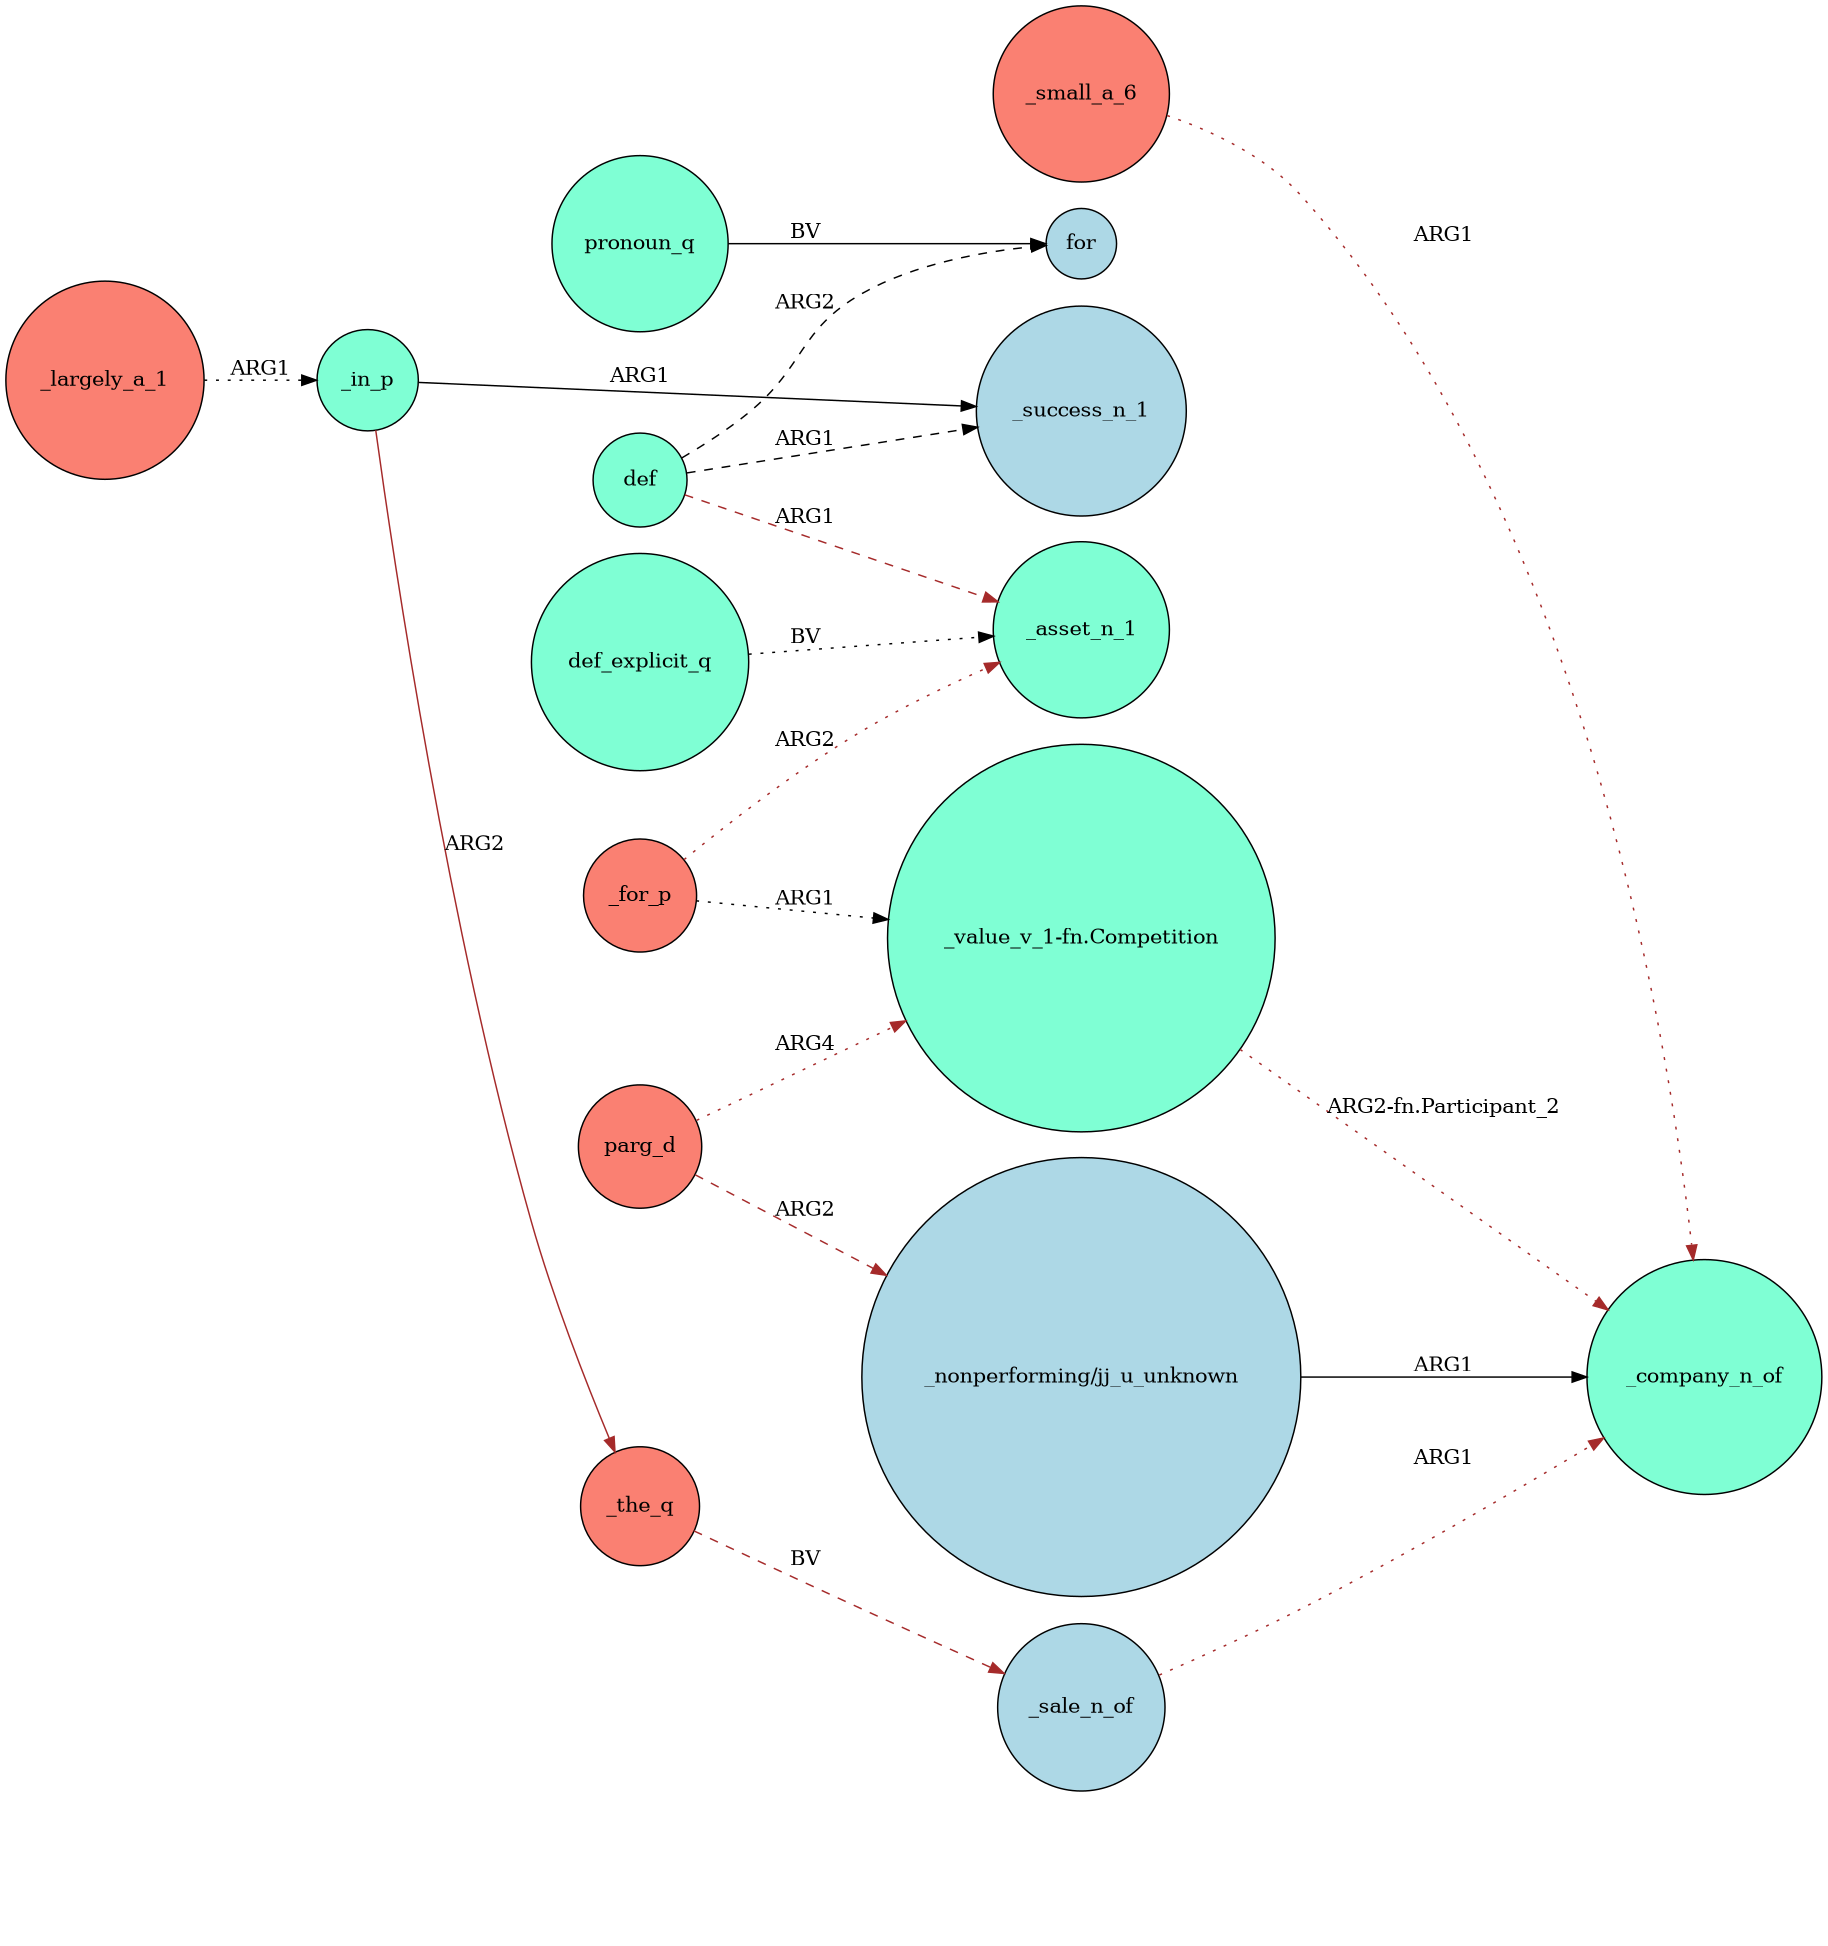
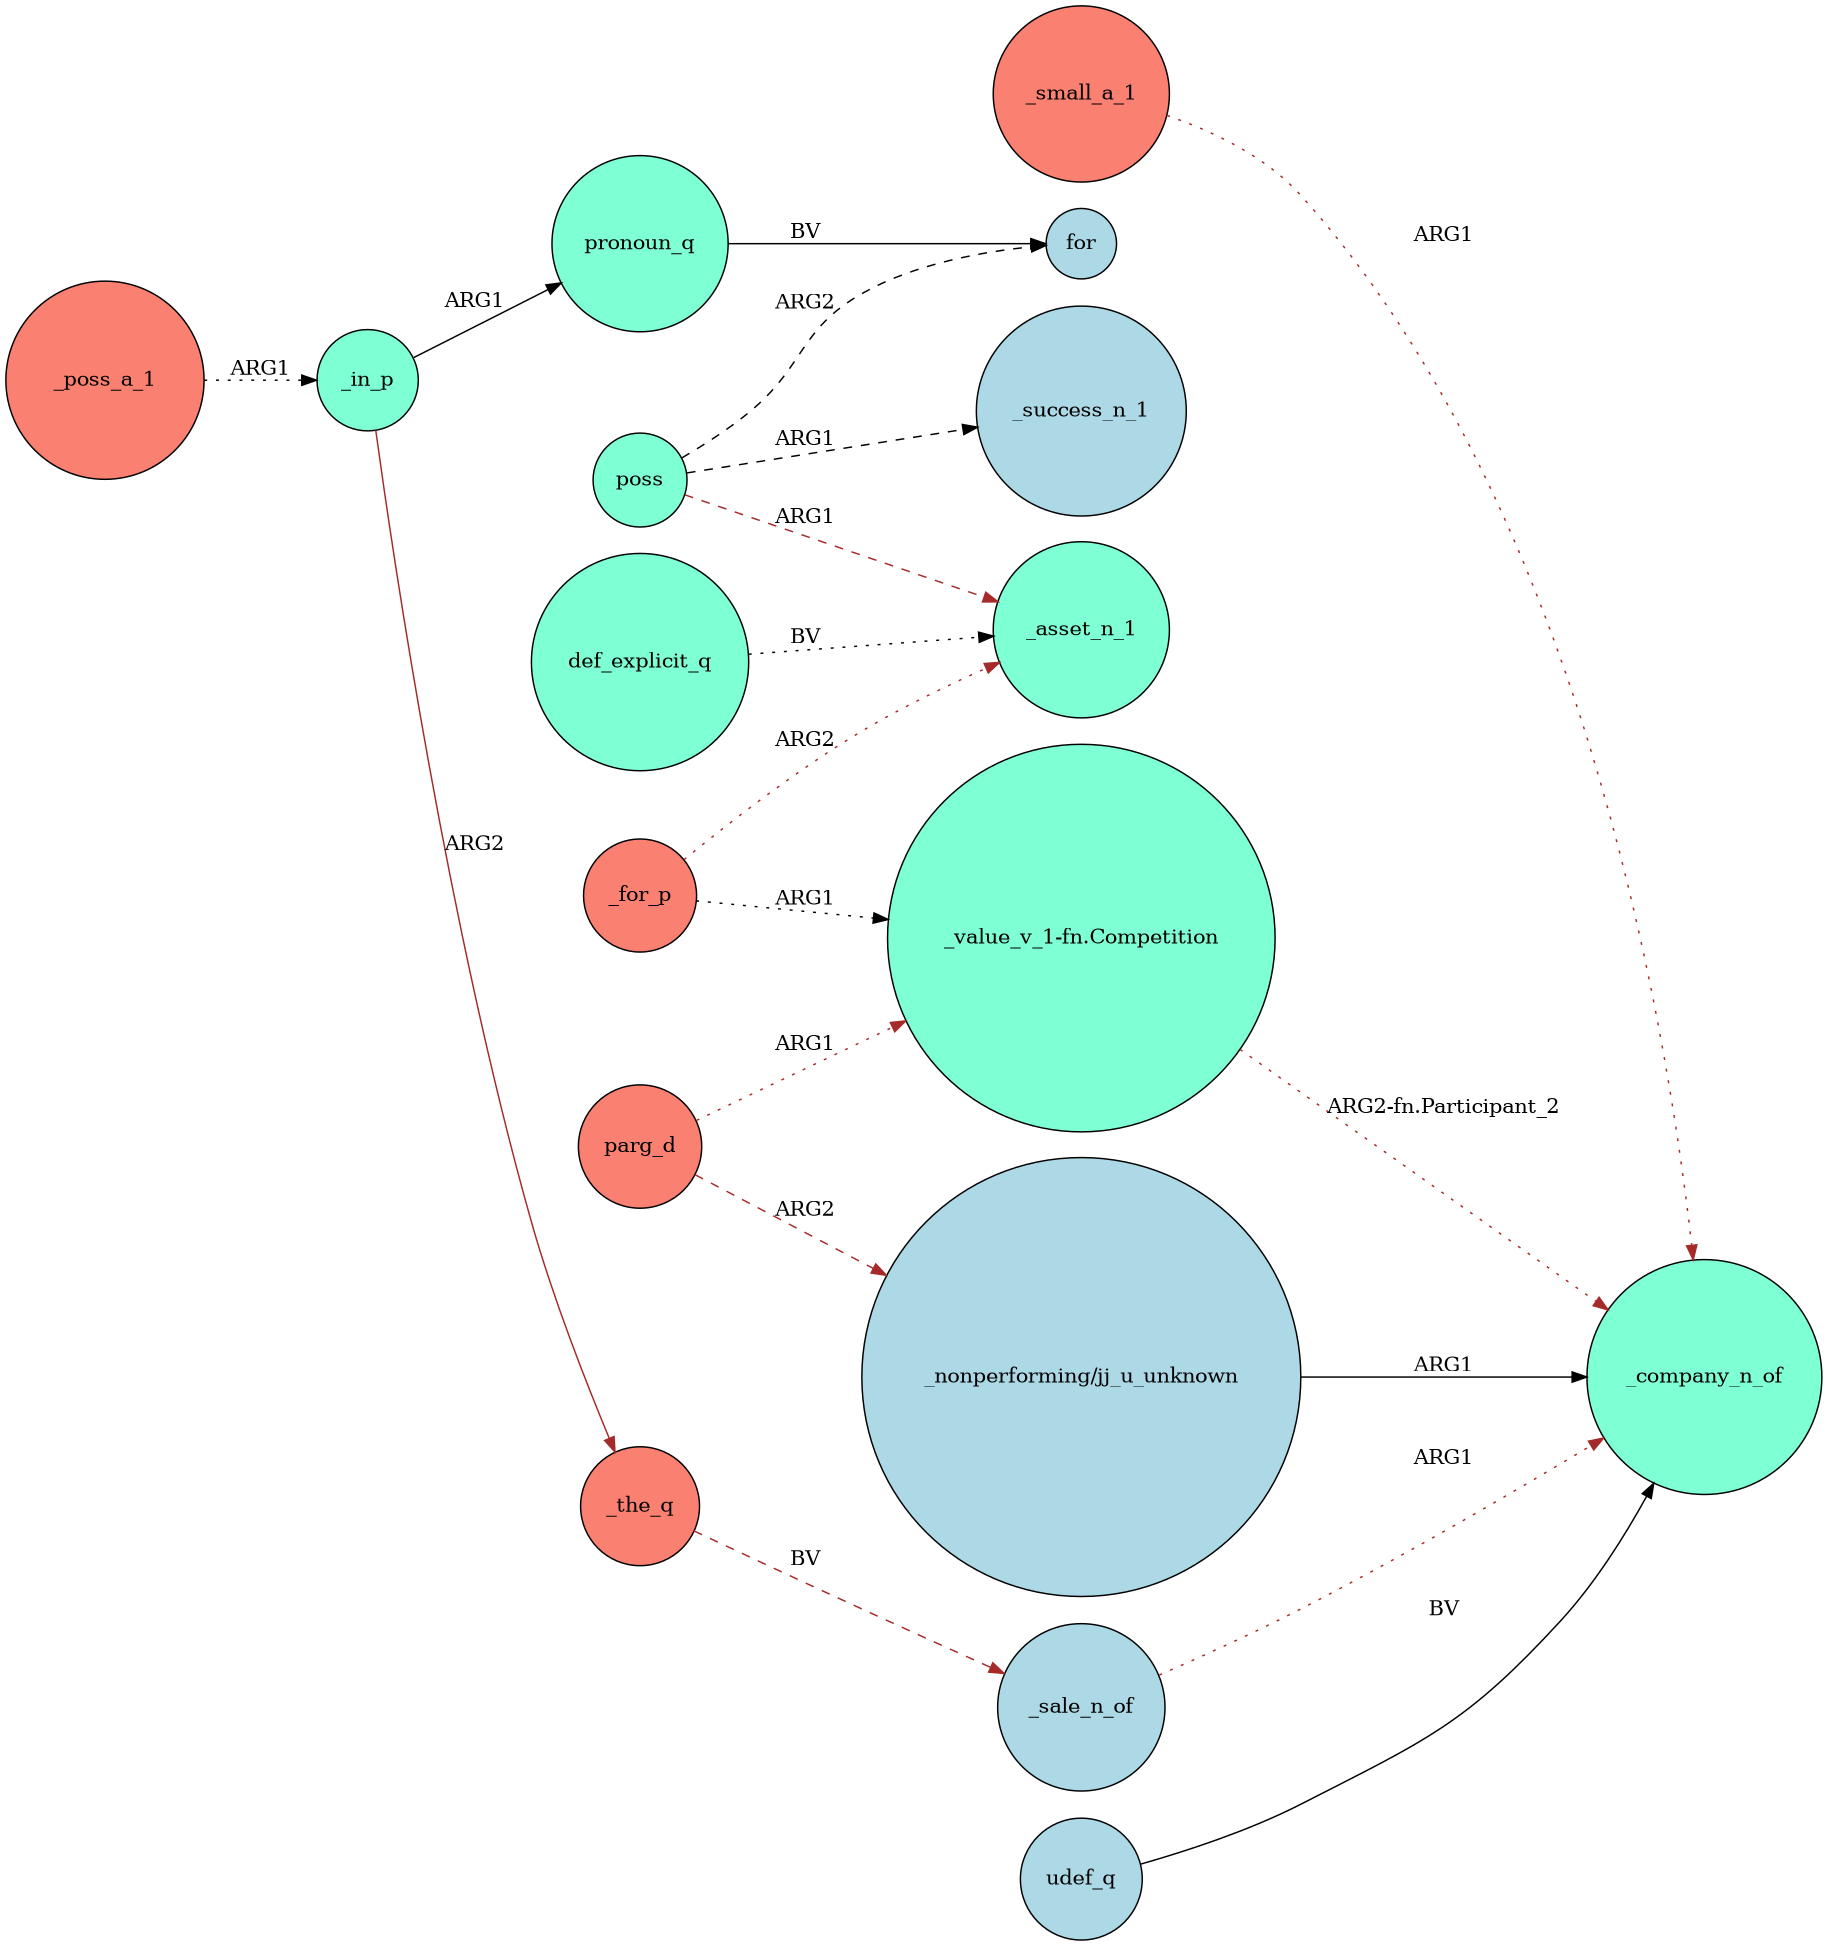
node "_small_a_6": label "_small_a_6" -> "_small_a_1"
node "_largely_a_1": label "_largely_a_1" -> "_poss_a_1"
edge "_in_p" -> "_success_n_1": now "_in_p" -> "pronoun_q"
node "def": label "def" -> "poss"
edge "parg_d" -> "_value_v_1-fn.Competition": label "ARG4" -> "ARG1"
node "udef_q": added
